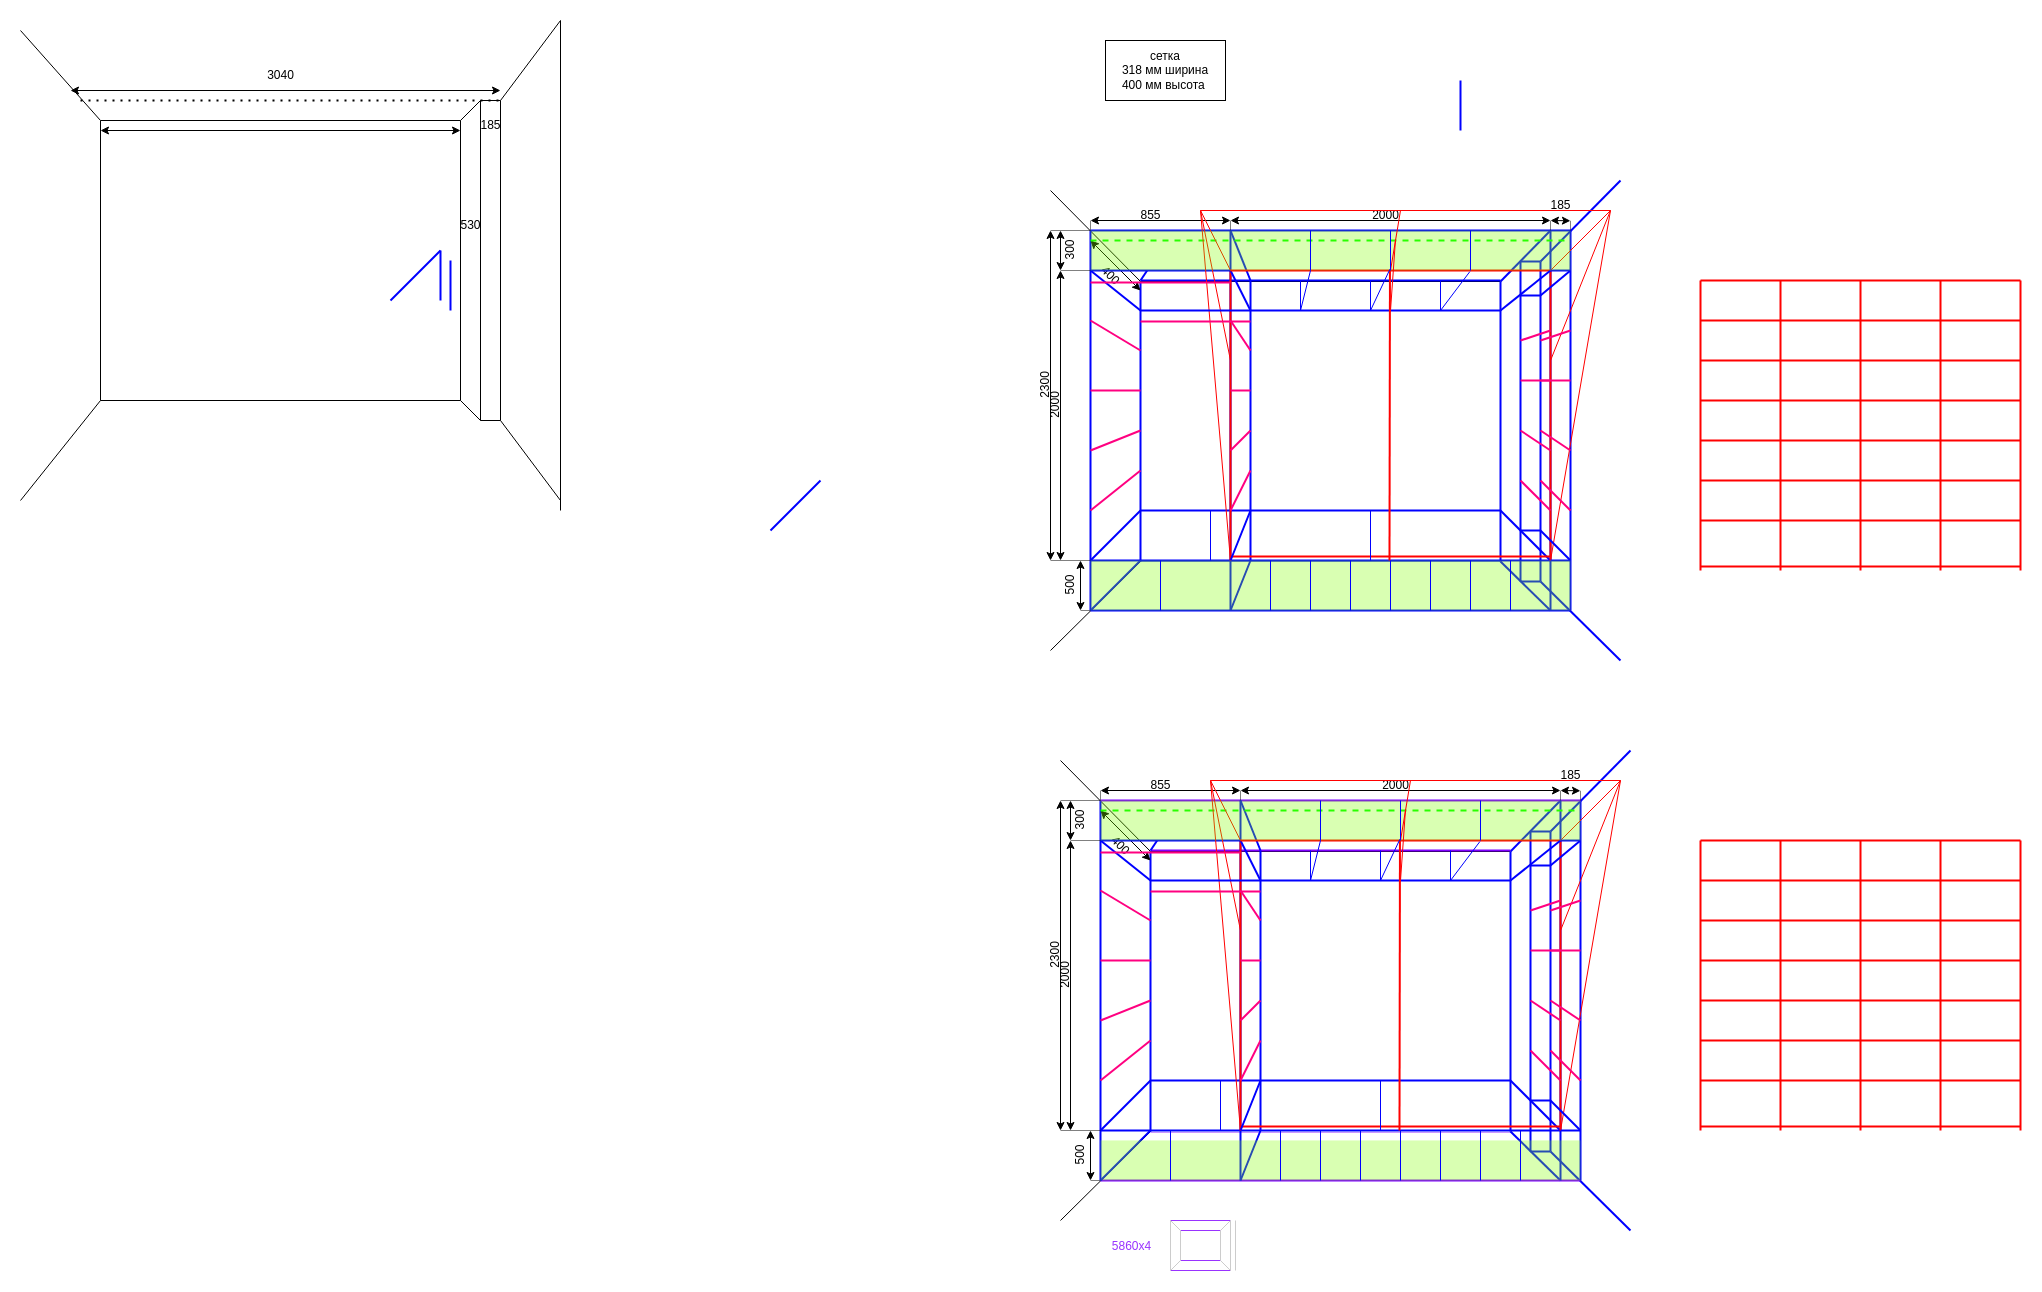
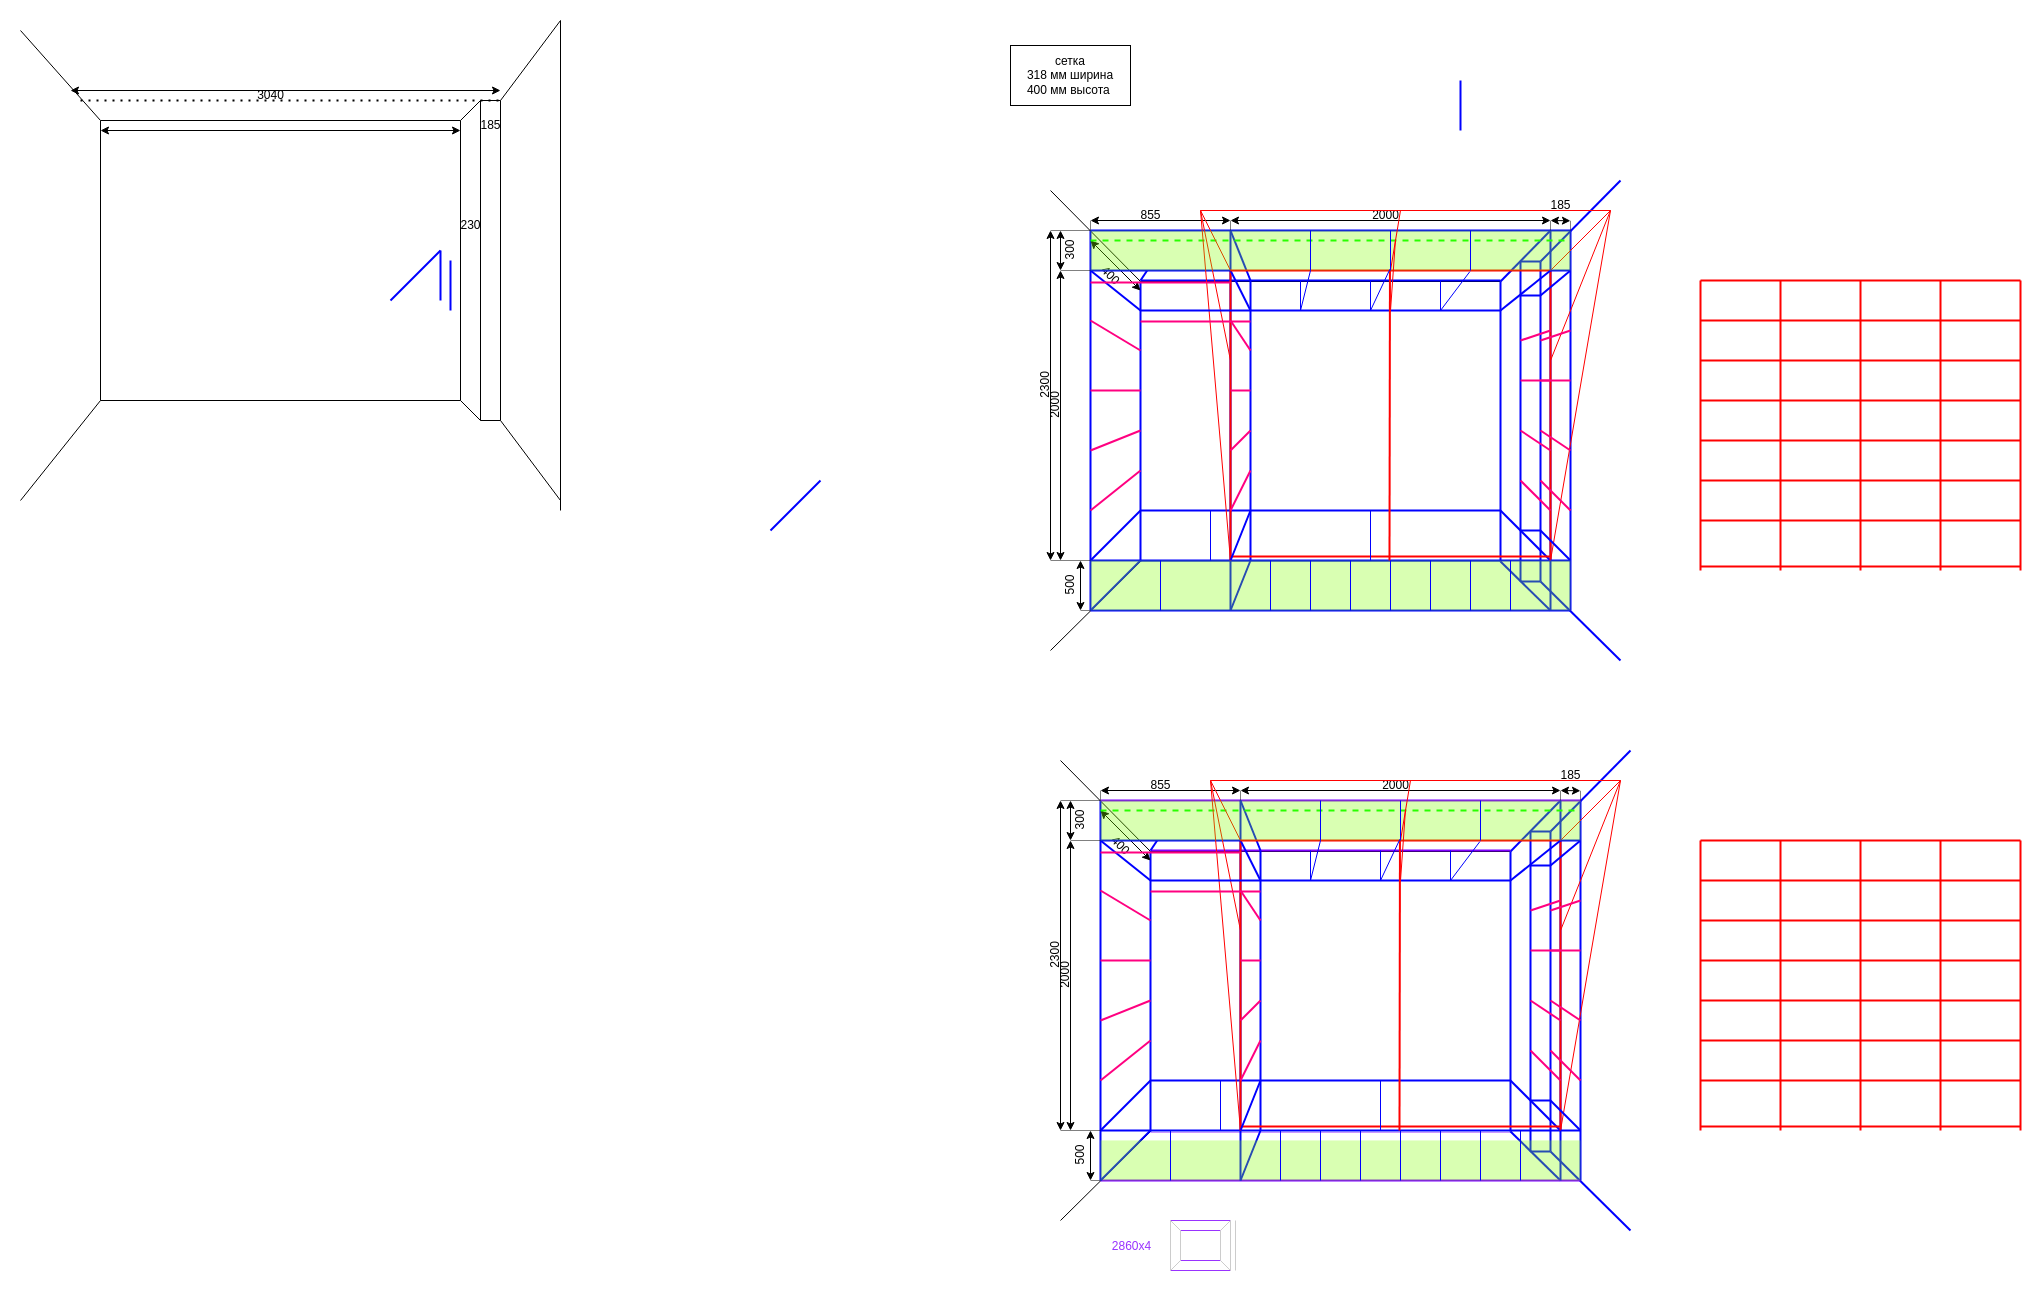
node "сетка 318 мм ширина 400 мм высота": moved (1166, 71) -> (1071, 76)
node "3040": moved (281, 76) -> (271, 96)
node "530": label "530" -> "230"
node "5860x4": label "5860x4" -> "2860x4"
